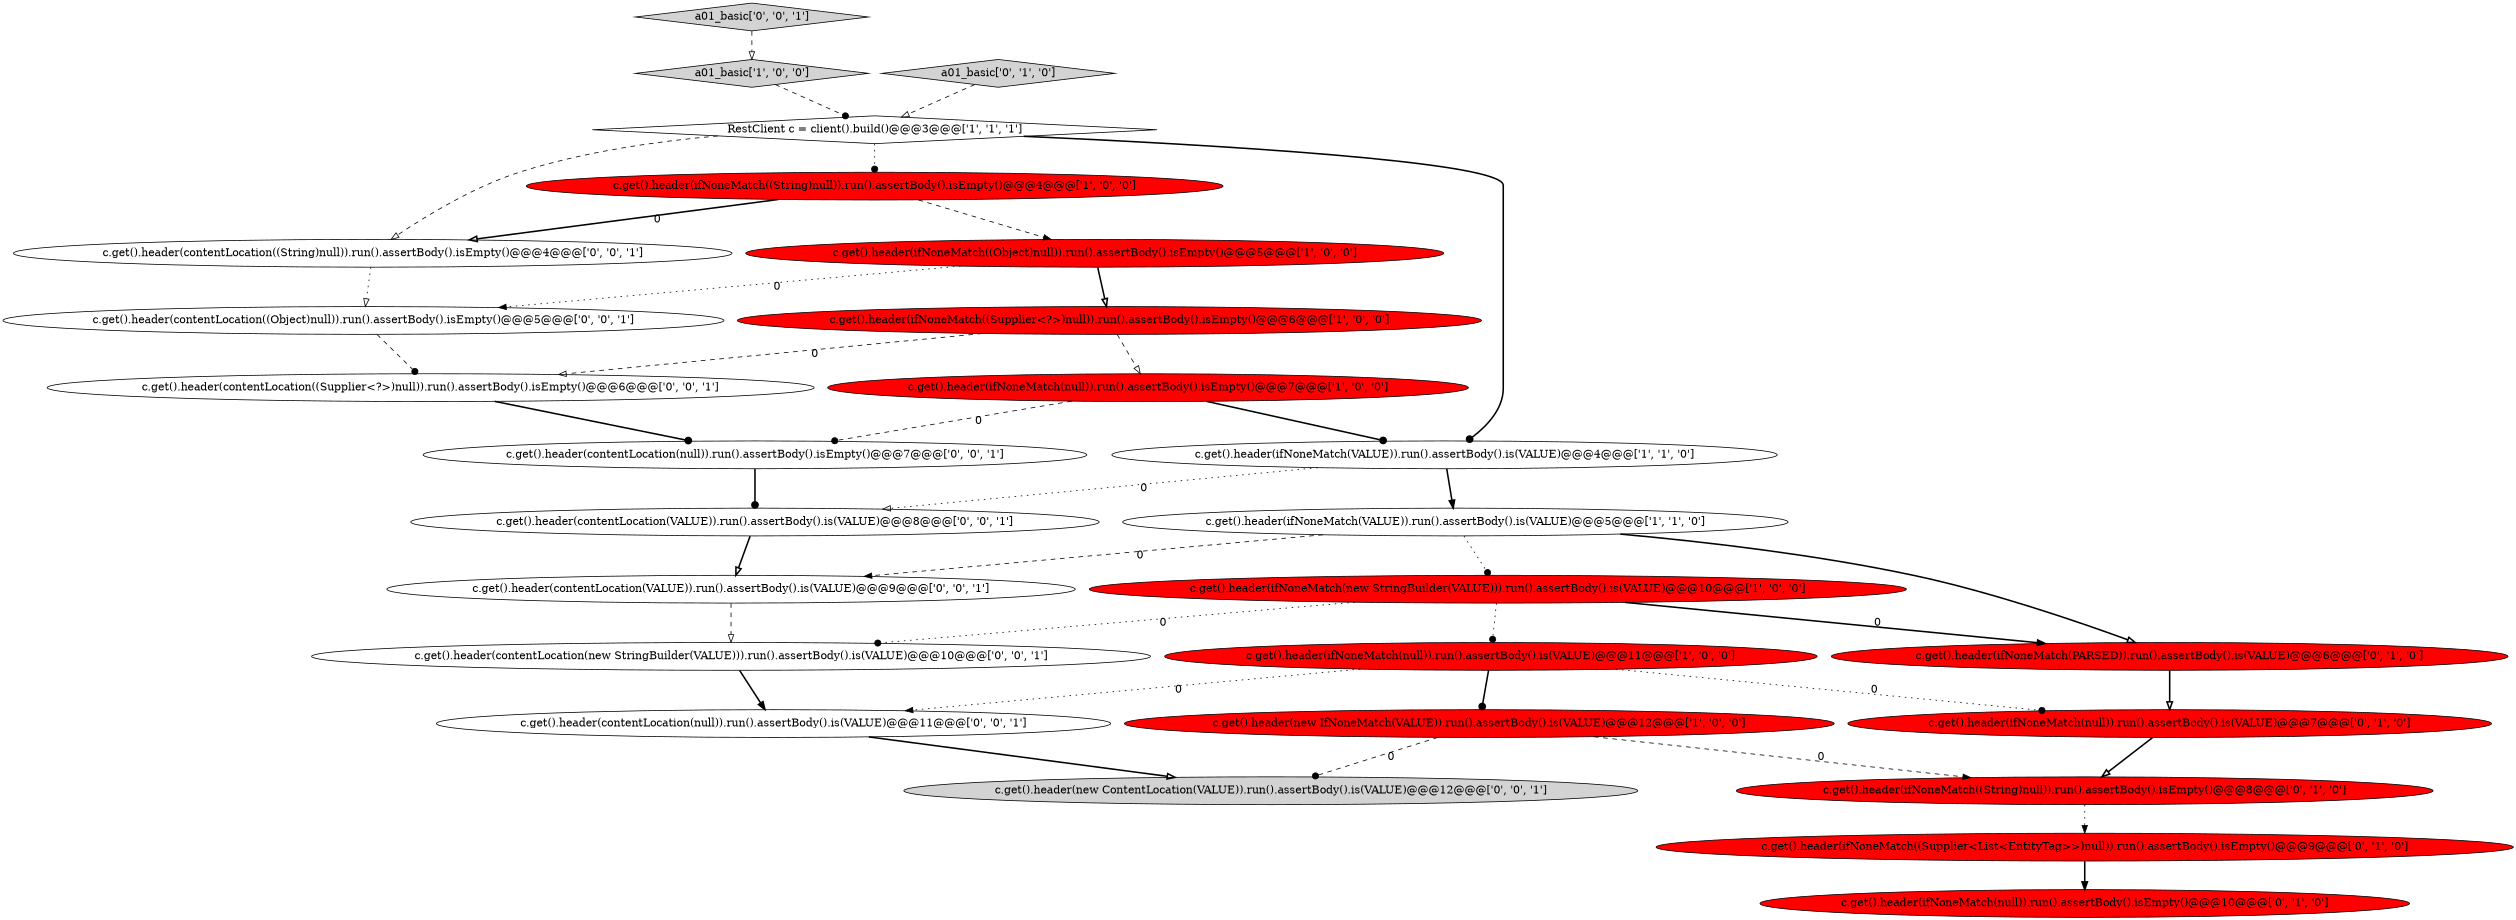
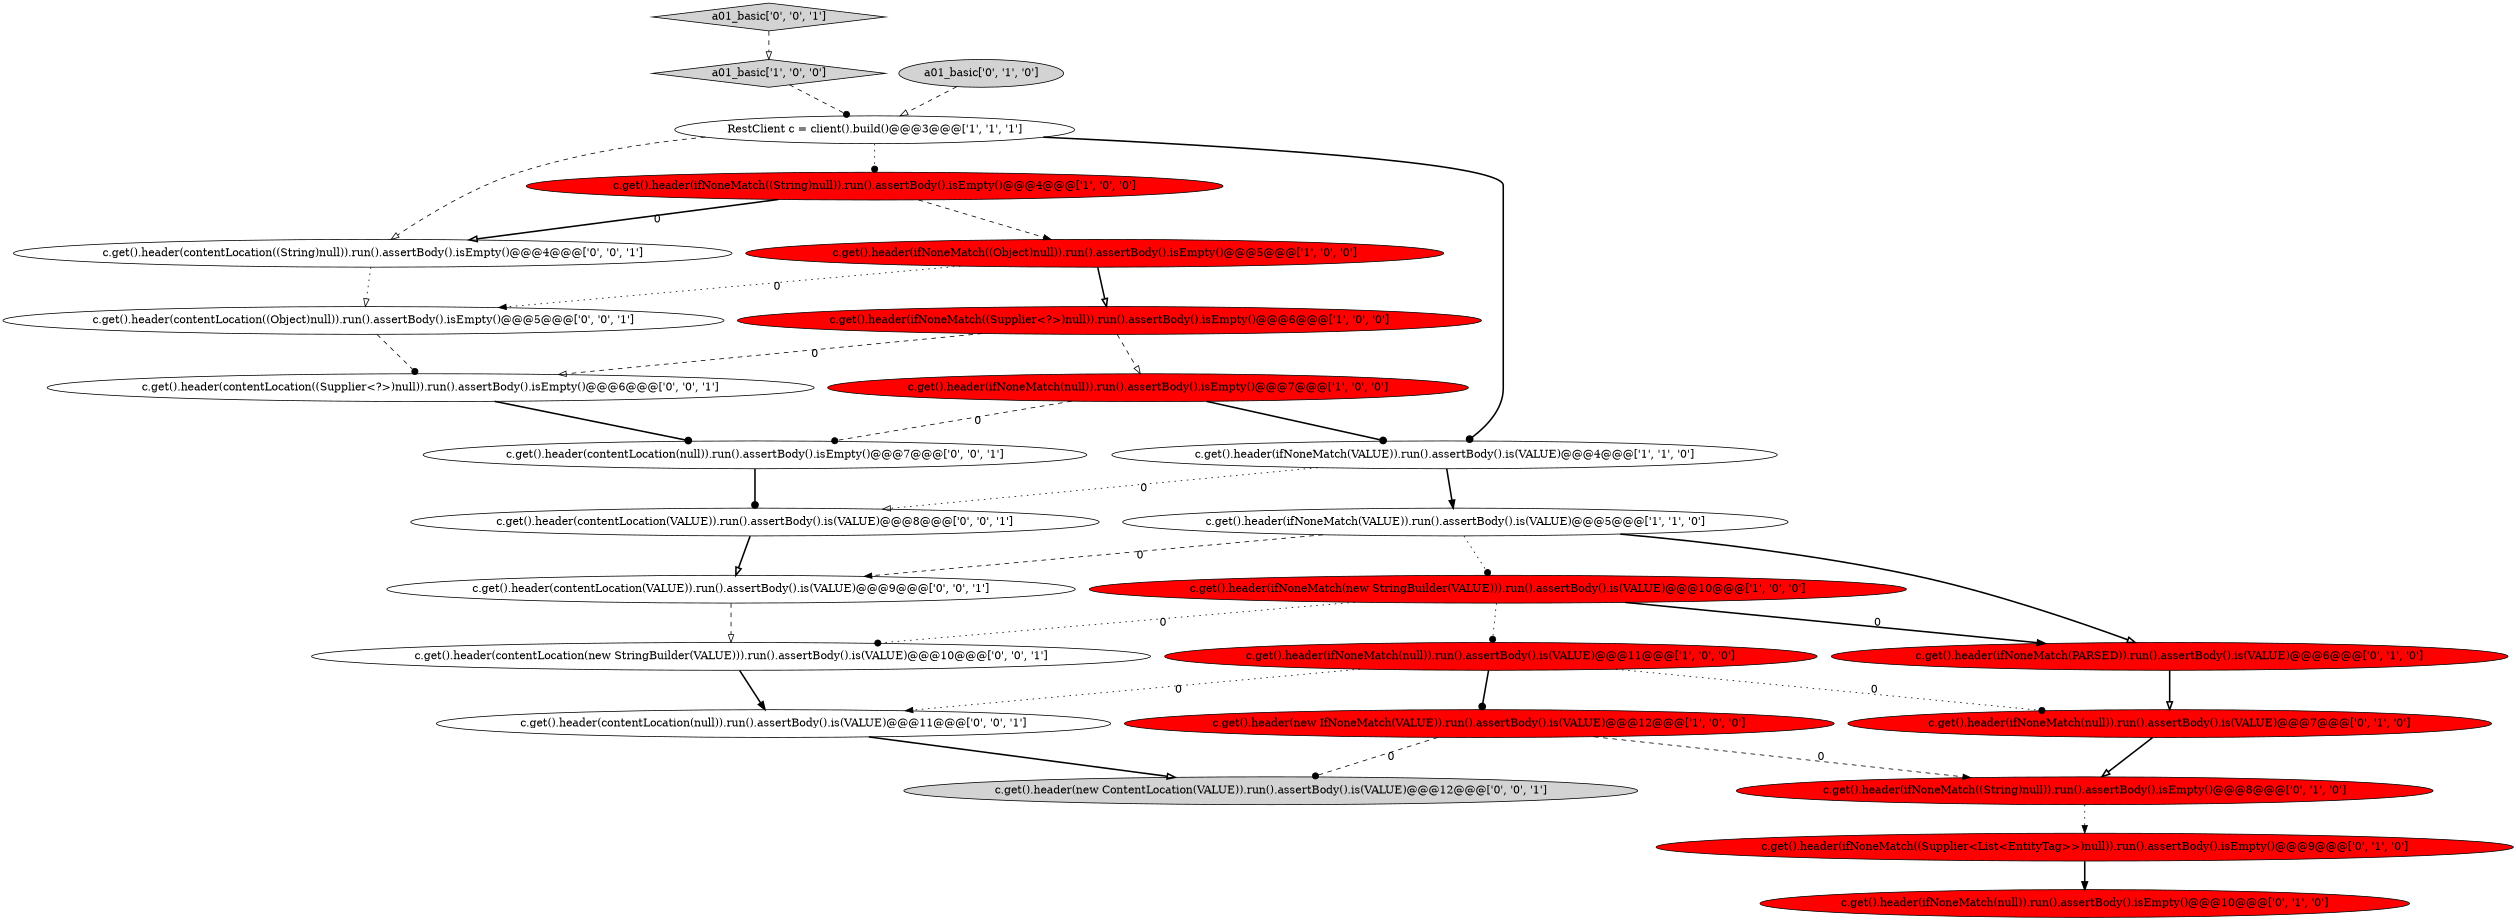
node "a01_basic['0', '1', '0']": shape diamond -> ellipse
node "RestClient c = client().build()@@@3@@@['1', '1', '1']": shape diamond -> ellipse
